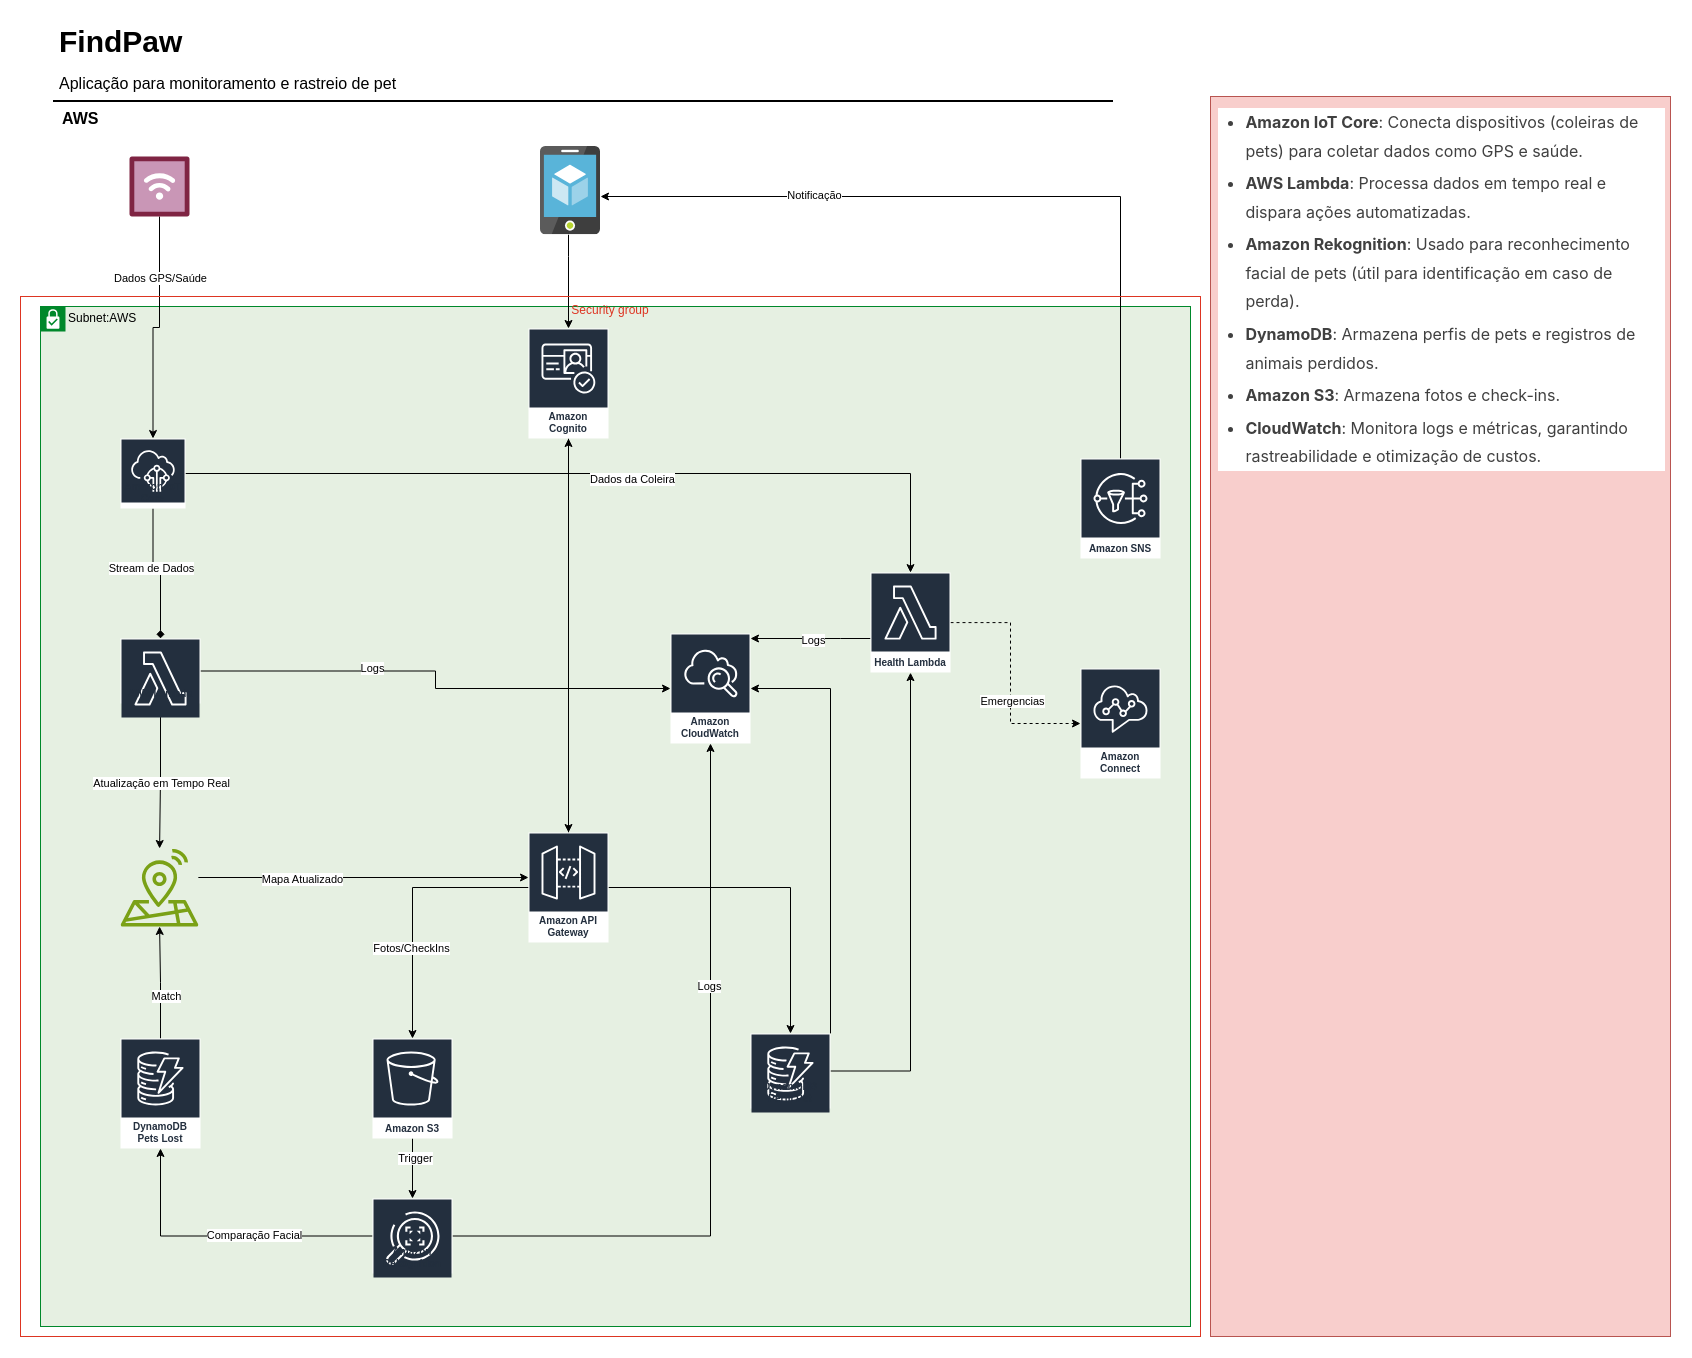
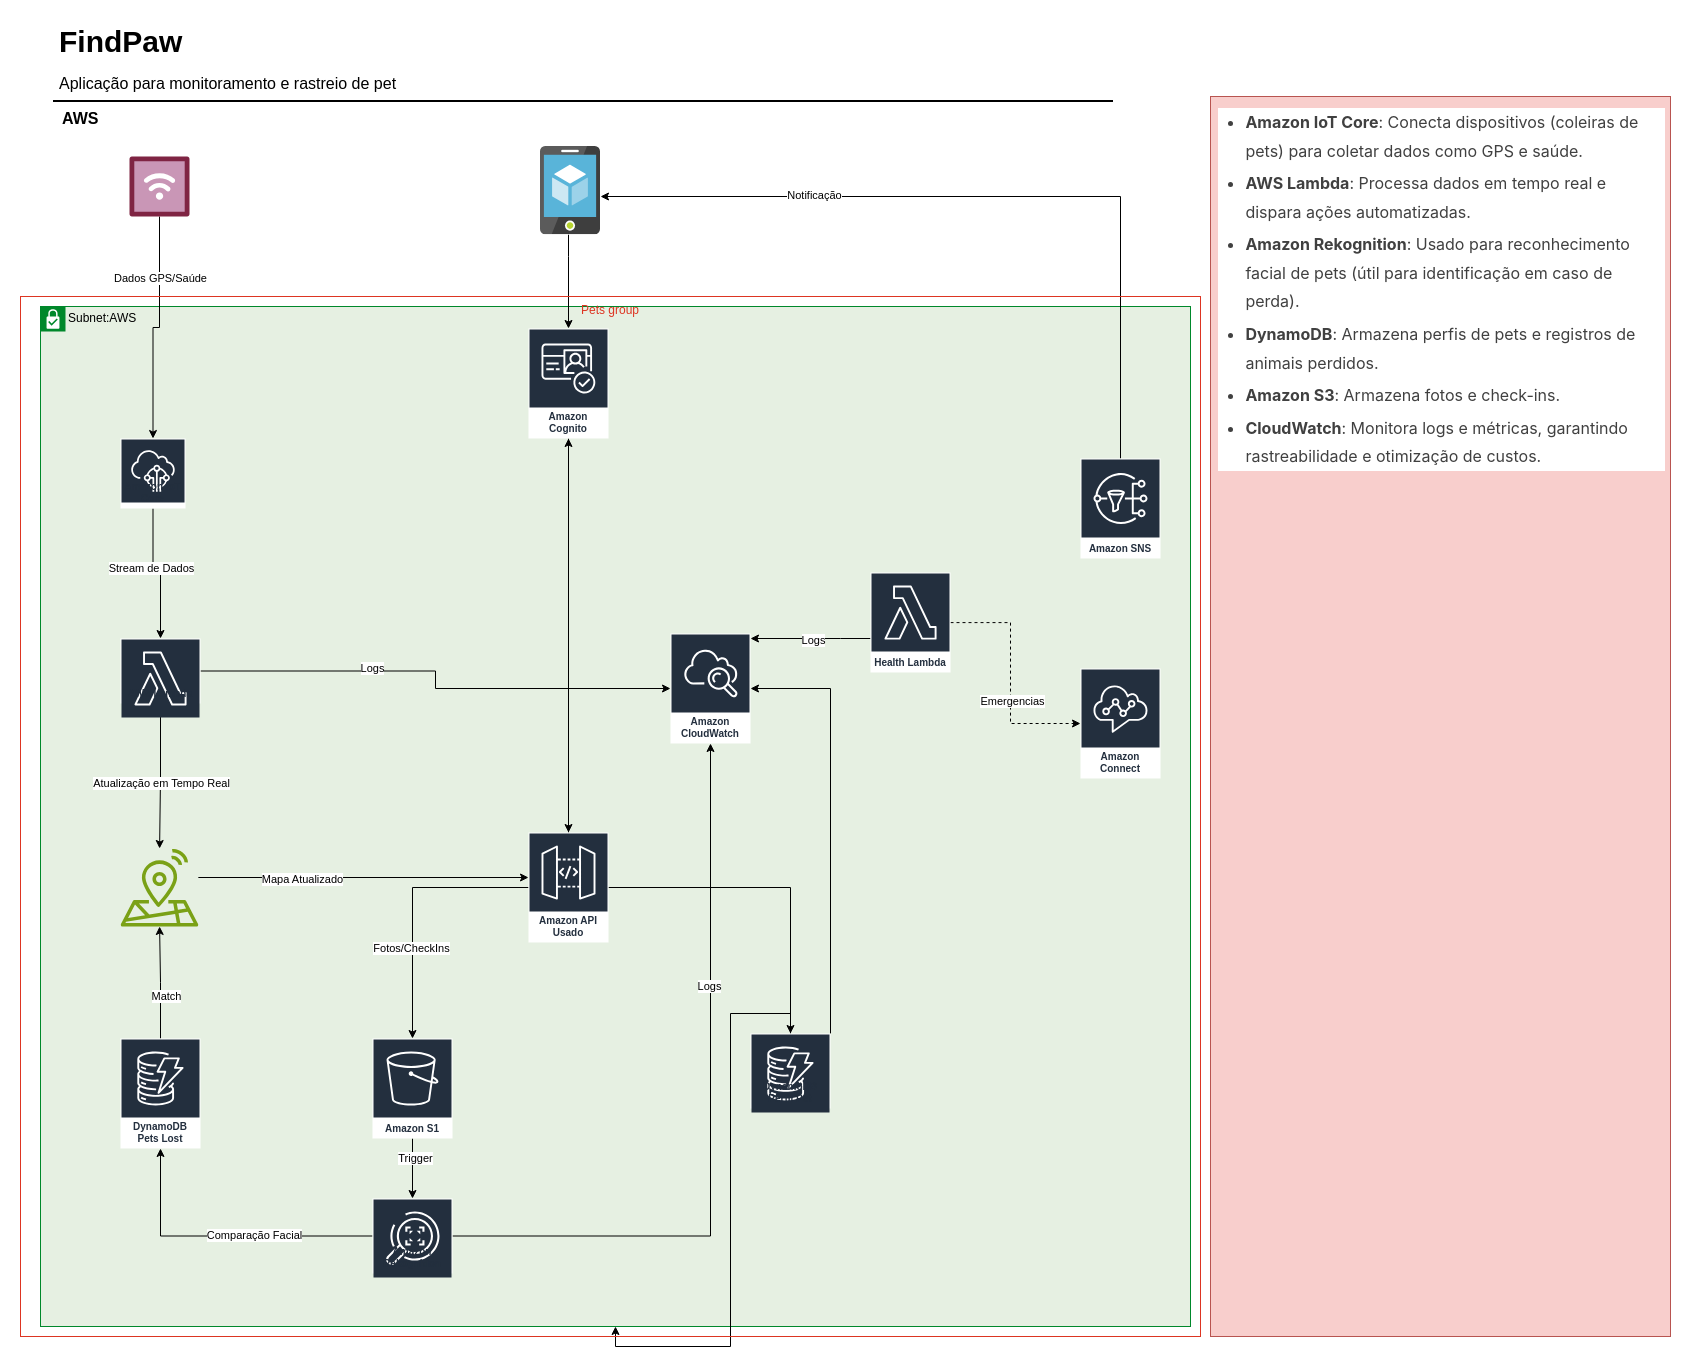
node "Security group": label "Security group" -> "Pets group"
edge "Amazon IoT Core" -> "Health Lambda": removed, label "Dados da Coleira"
edge "Amazon IoT Core" -> "AWS Lambda": arrowhead diamond -> classic
edge "DynamoDB Perfil Pet" -> "Health Lambda": now "DynamoDB Perfil Pet" -> "Subnet:AWS"
node "Amazon API Gateway": label "Amazon API Gateway" -> "Amazon API Usado"
node "Amazon S3": label "Amazon S3" -> "Amazon S1"
